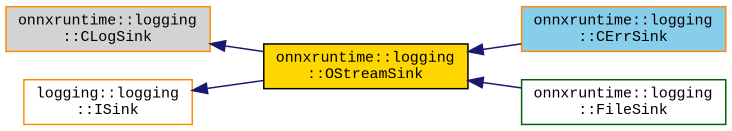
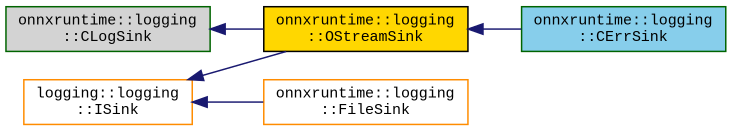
node "onnxruntime::logging ::CLogSink": color darkorange -> darkgreen
node "onnxruntime::logging ::CErrSink": color darkorange -> darkgreen
edge "onnxruntime::logging ::FileSink" -> "onnxruntime::logging ::OStreamSink": now "onnxruntime::logging ::FileSink" -> "logging::logging ::ISink"
node "onnxruntime::logging ::FileSink": color darkgreen -> darkorange
